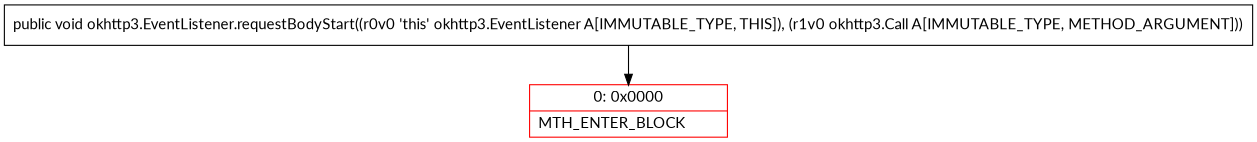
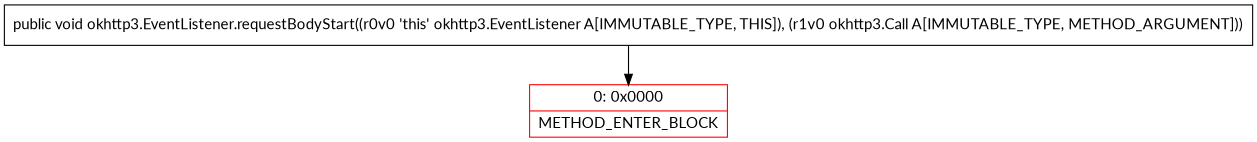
node "0: 0x0000": text "MTH_ENTER_BLOCK" -> "METHOD_ENTER_BLOCK"
